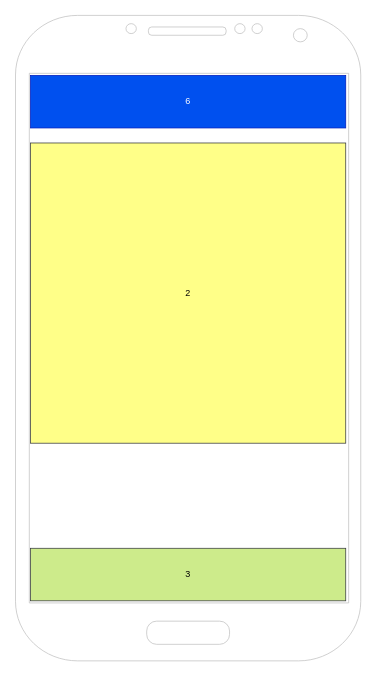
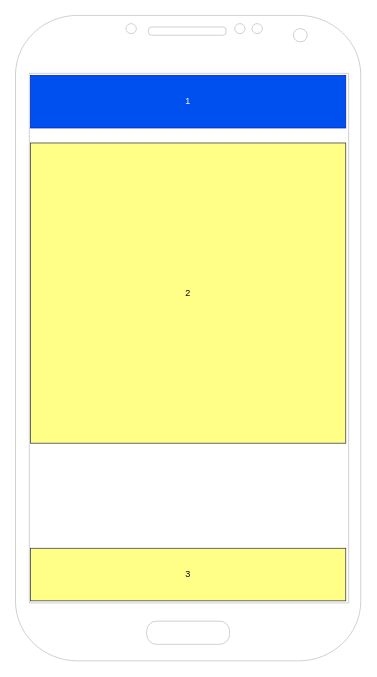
node "6": label "6" -> "1"
node "3": fillcolor #cdeb8b -> #ffff88
